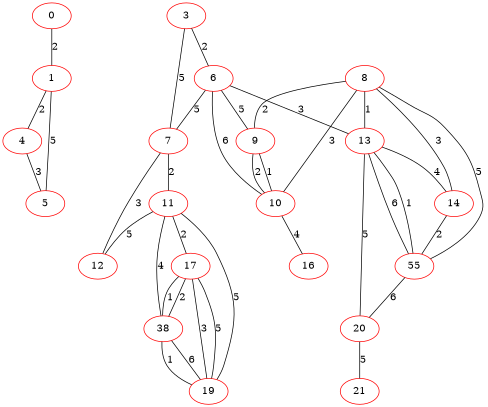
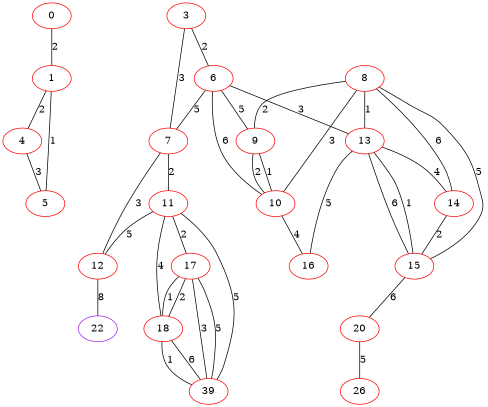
edge "3" -- "7": label "5" -> "3"
edge "1" -- "5": label "5" -> "1"
edge "8" -- "14": label "3" -> "6"
edge "13" -- "20": now "13" -- "16"
node "55": label "55" -> "15"
node "22": added
node "38": label "38" -> "18"
node "19": label "19" -> "39"
node "21": label "21" -> "26"
